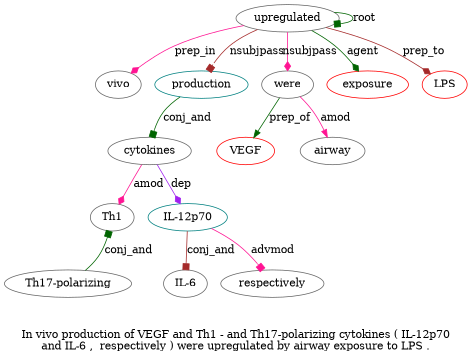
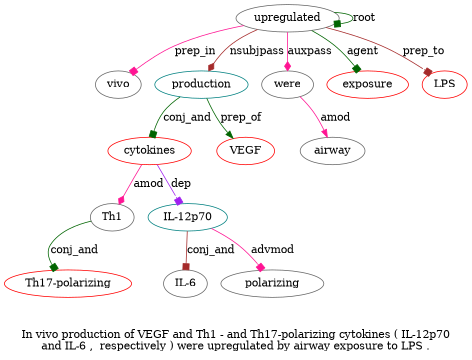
edge "upregulated" -> "vivo": arrowhead diamond -> box
edge "upregulated" -> "production": arrowhead box -> diamond
edge "upregulated" -> "LPS": arrowhead diamond -> box
edge "upregulated" -> "exposure": arrowhead diamond -> box
edge "upregulated" -> "were": label "nsubjpass" -> "auxpass"
edge "were" -> "VEGF": now "production" -> "VEGF"
node "cytokines": color gray40 -> red
edge "cytokines" -> "IL-12p70": arrowhead diamond -> box
edge "Th17-polarizing" -> "Th1": reversed
node "Th17-polarizing": color gray40 -> red
node "respectively": label "respectively" -> "polarizing"
